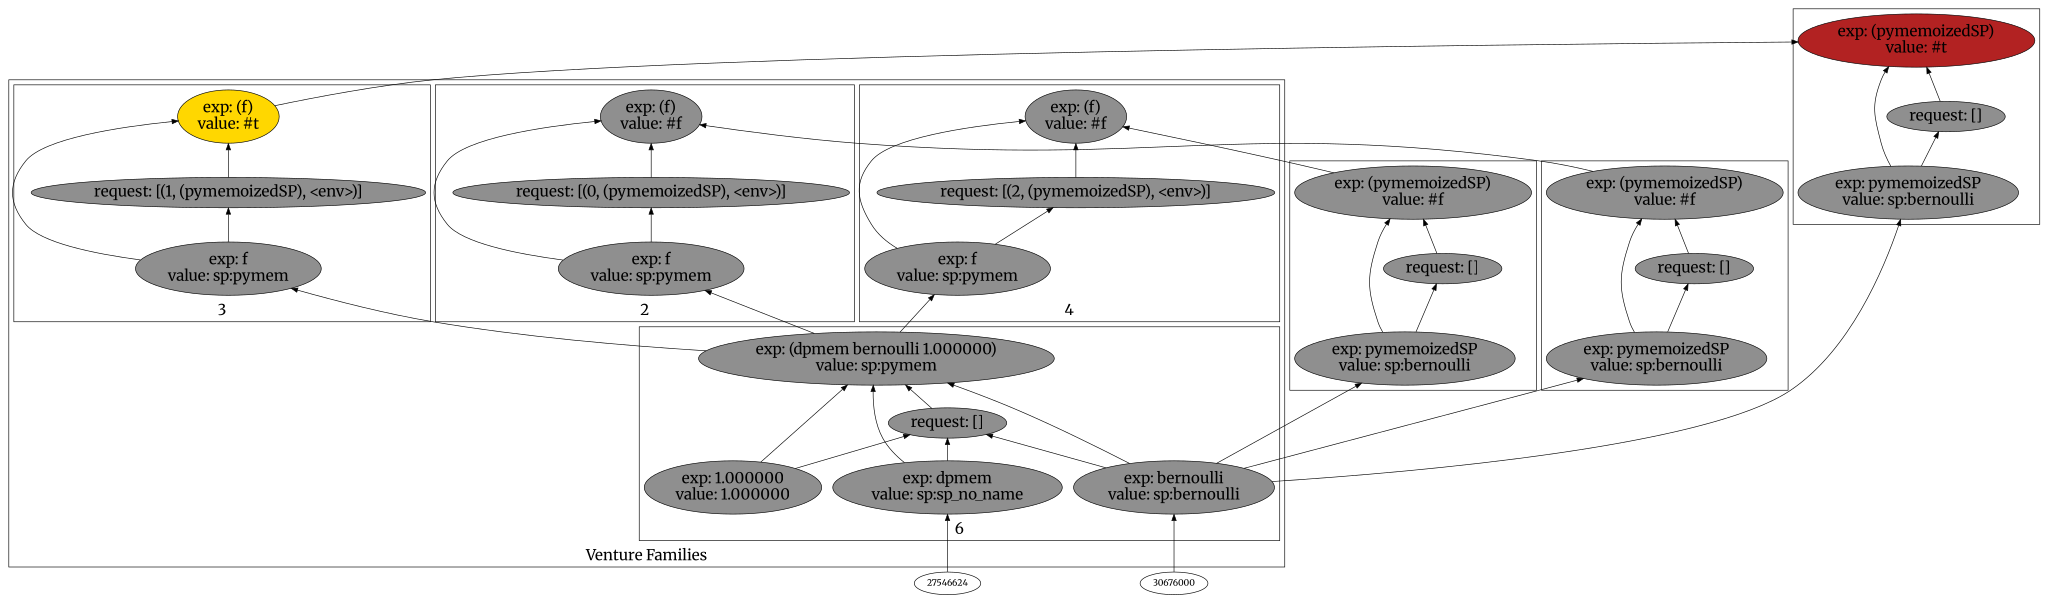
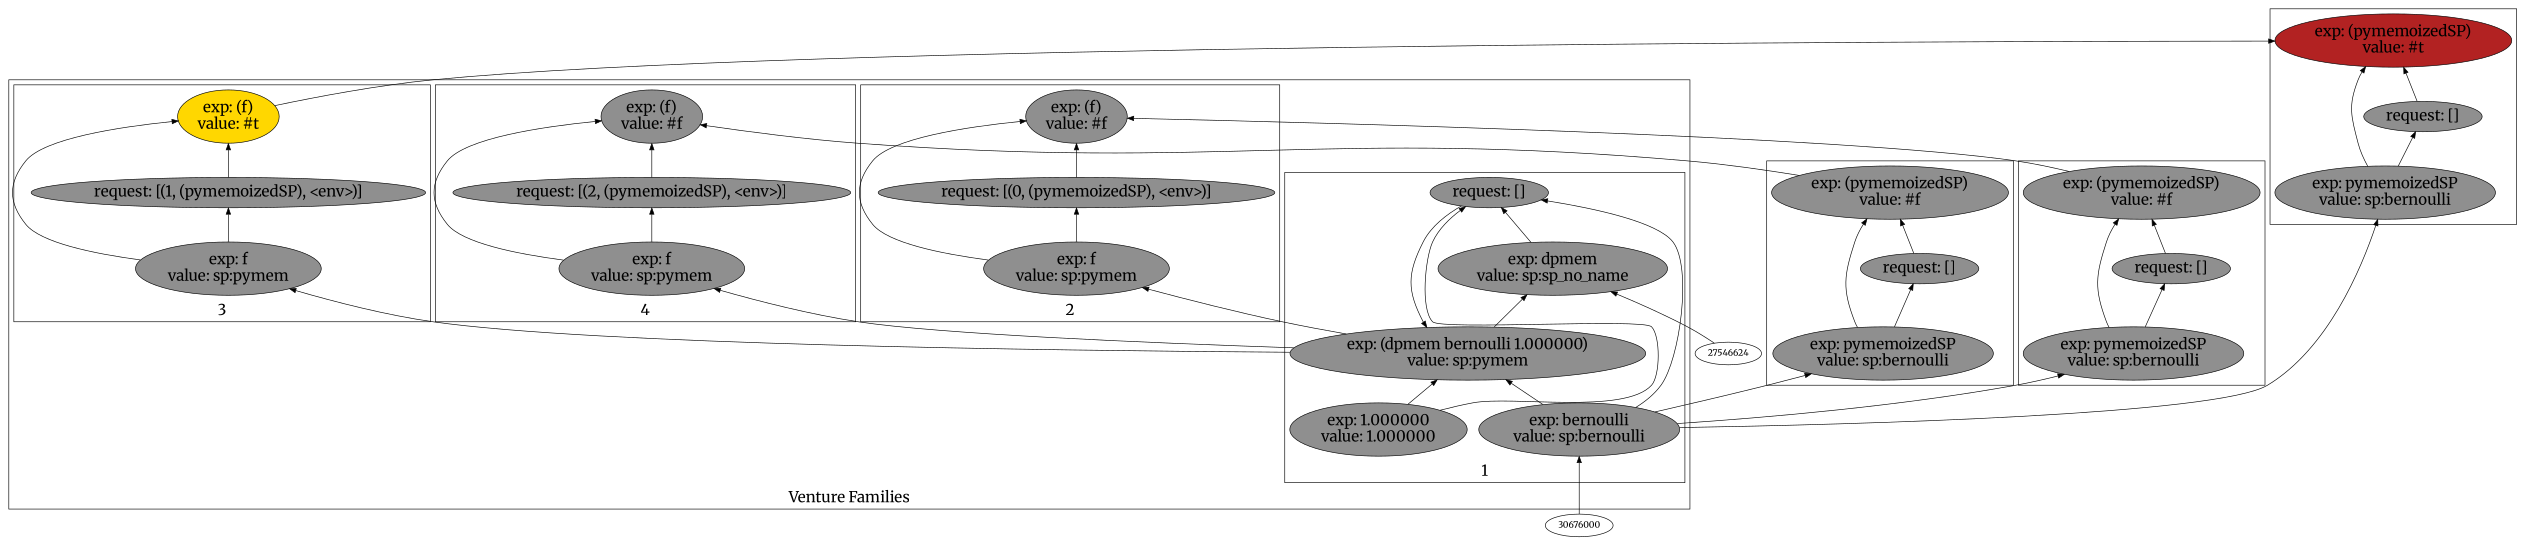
edge "exp: dpmem value: sp:sp_no_name" -> "exp: (dpmem bernoulli 1.000000) value: sp:pymem": reversed
cluster "6": label "6" -> "1"
